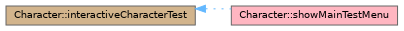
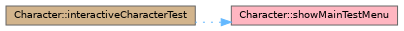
edge "Character::showMainTestMenu" -> "Character::interactiveCharacterTest": reversed
